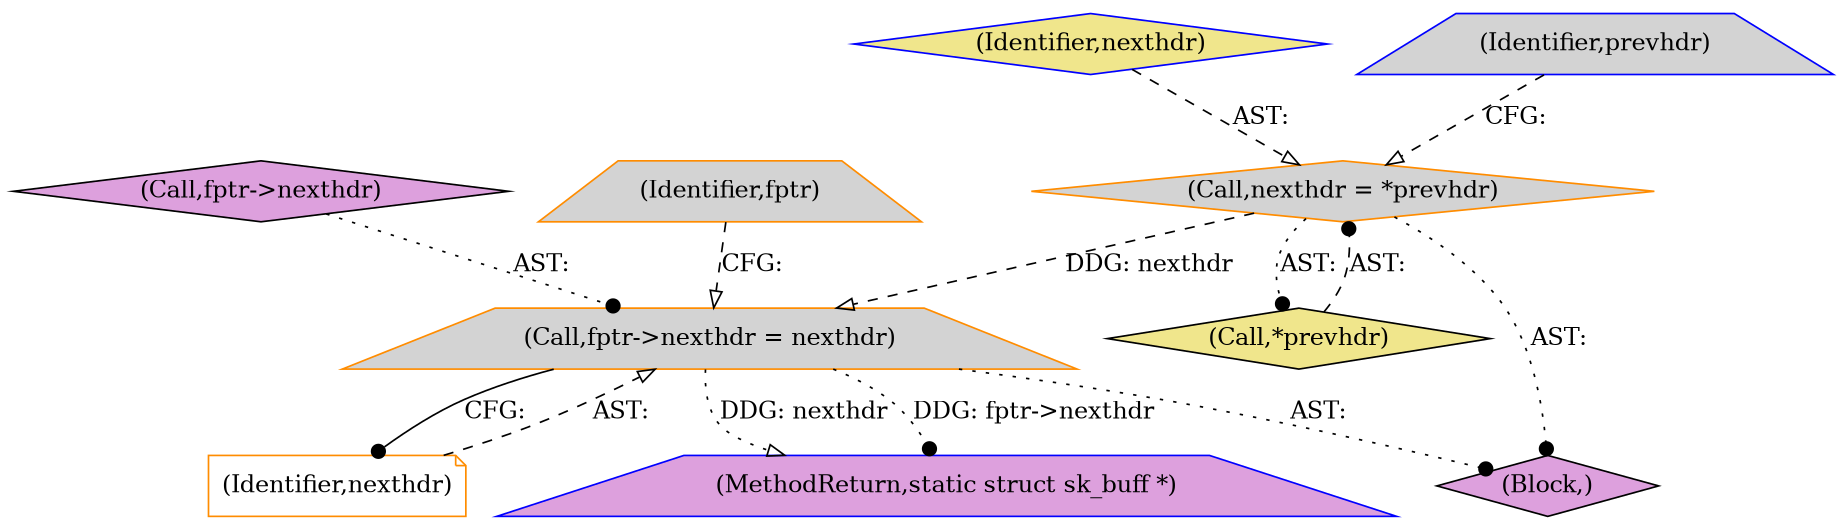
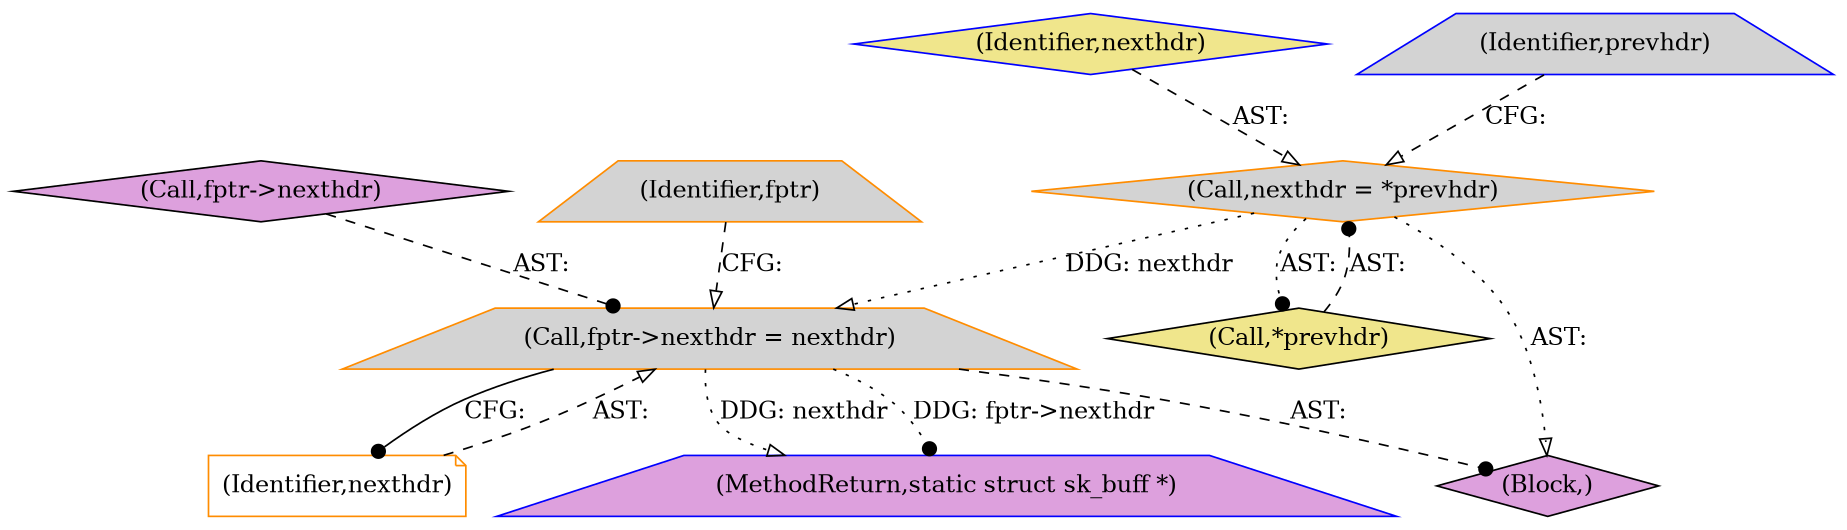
edge "(Call,fptr->nexthdr)" -> "(Call,fptr->nexthdr = nexthdr)": style dotted -> dashed
edge "(Call,nexthdr = *prevhdr)" -> "(Call,fptr->nexthdr = nexthdr)": style dashed -> dotted
edge "(Call,nexthdr = *prevhdr)" -> "(Block,)": arrowhead dot -> onormal
edge "(Call,fptr->nexthdr = nexthdr)" -> "(Block,)": style dotted -> dashed
